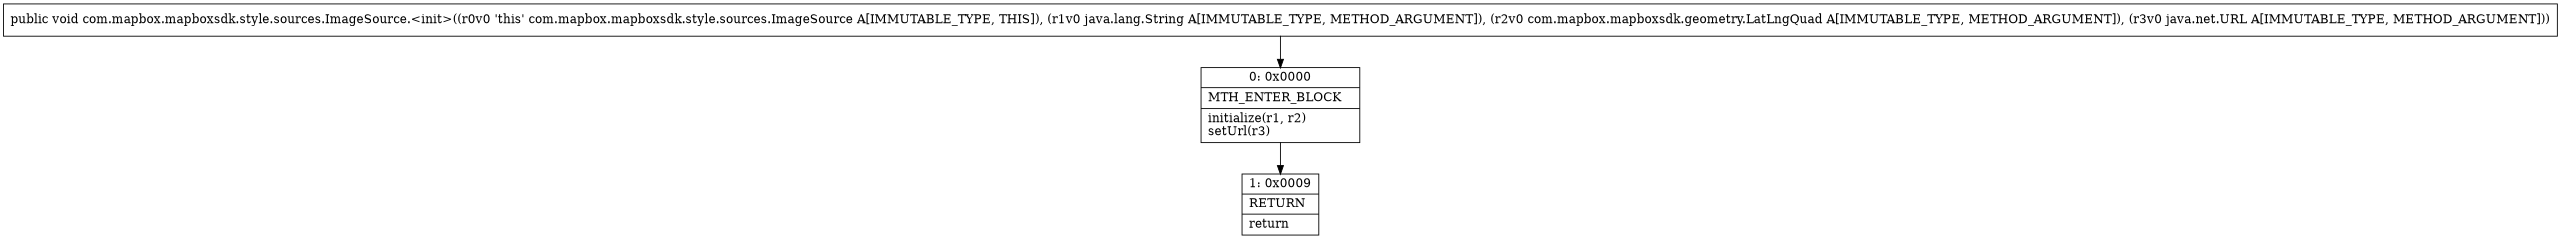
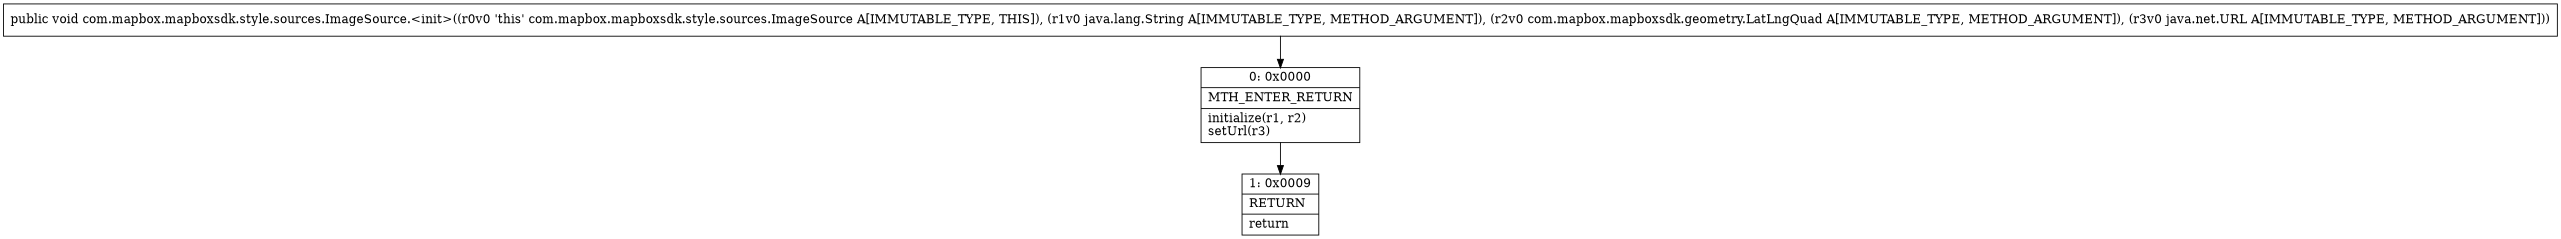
node "0: 0x0000": text "MTH_ENTER_BLOCK" -> "MTH_ENTER_RETURN"
